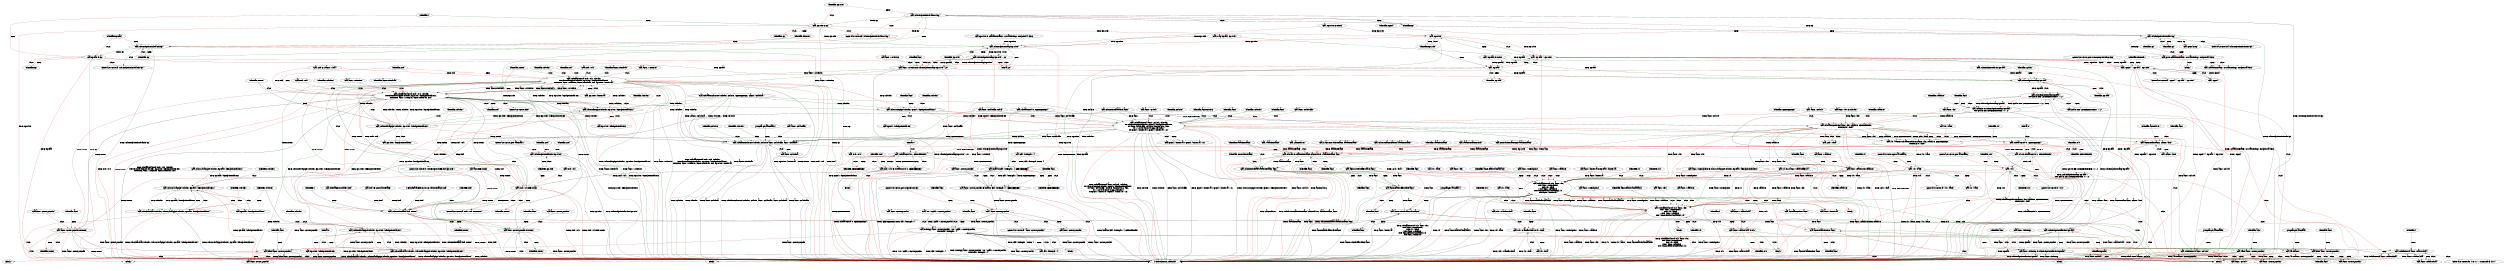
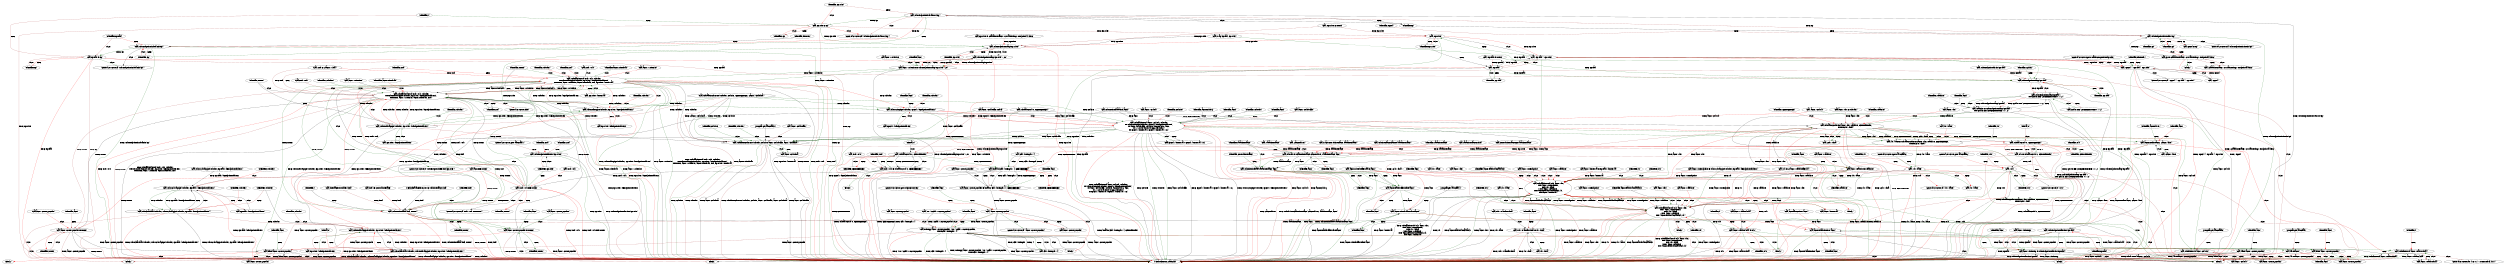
node "(ControlStructure,goto num_compressed_probe;)": label "(ControlStructure,goto num_compressed_probe;)" -> "(ControlStructure,goto made_compressed_probe;)"
node "(Literal,20)": removed
